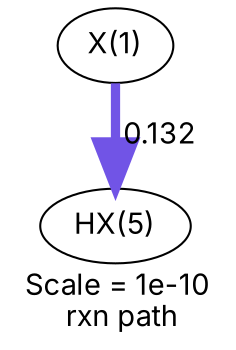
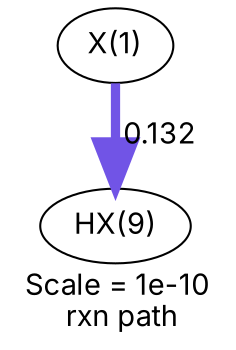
node "HX(5)": label "HX(5)" -> "HX(9)"
